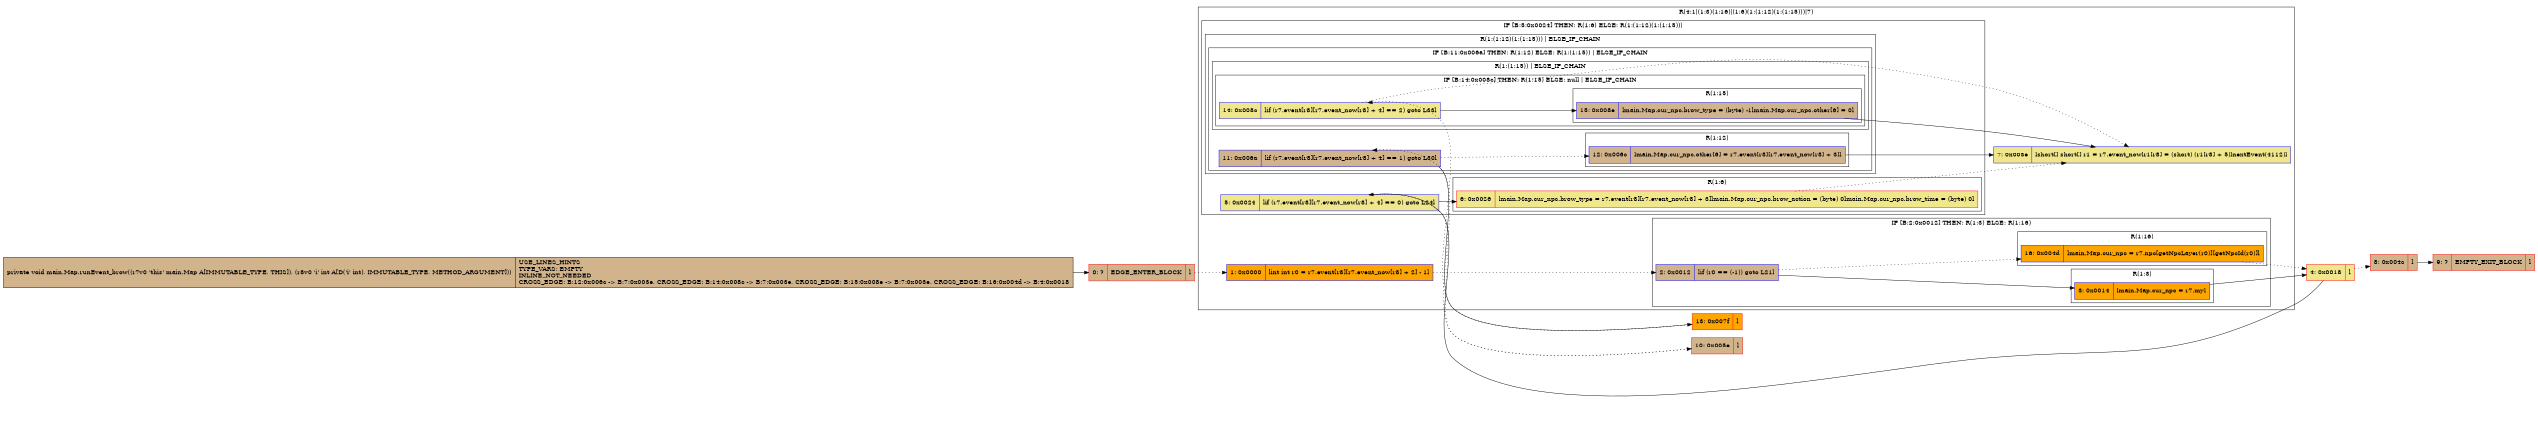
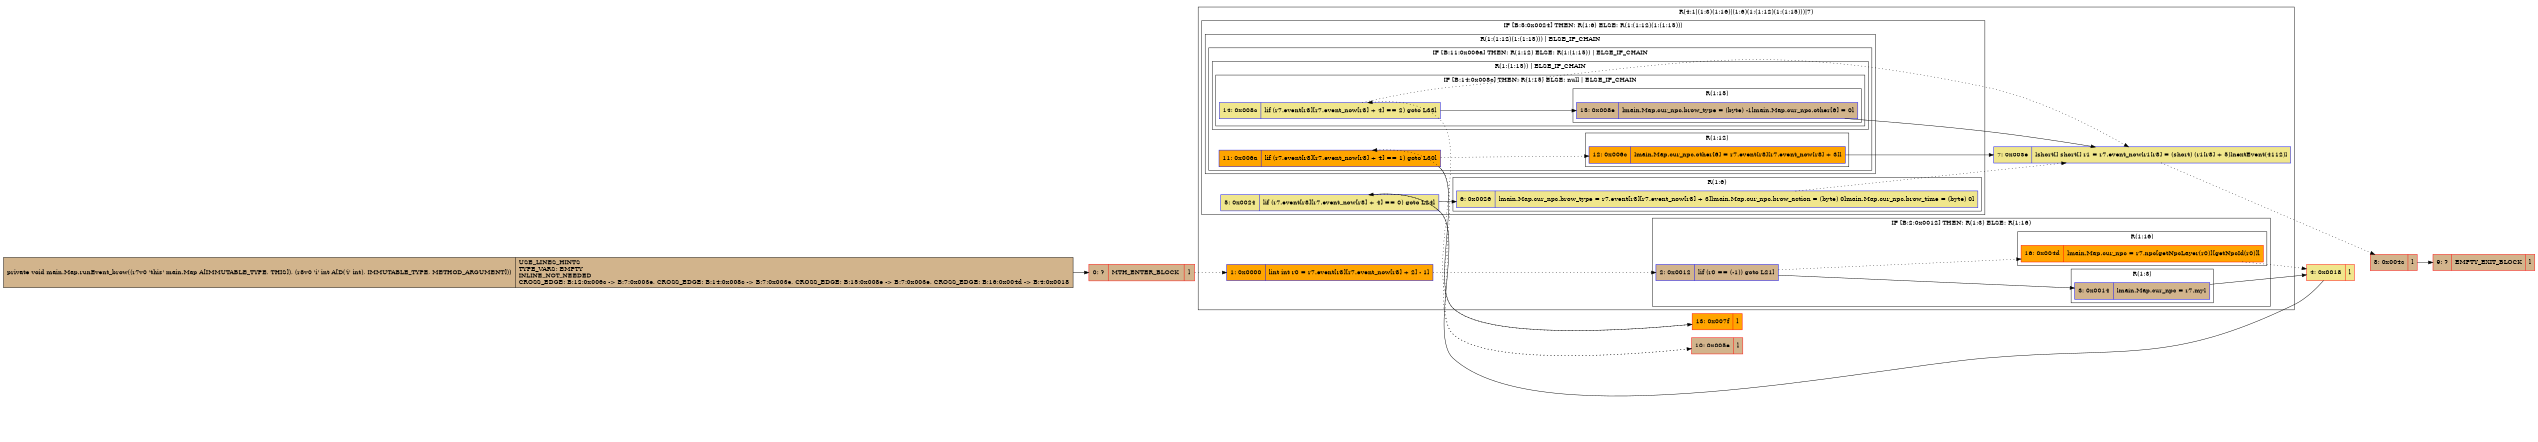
node "12: 0x006c": fillcolor tan -> orange
node "11: 0x006a": fillcolor tan -> orange
node "6: 0x0026": color red -> blue
node "16: 0x004d": color blue -> red
edge "4: 0x0018" -> "8: 0x004c": now "7: 0x003e" -> "8: 0x004c"
node "0: ?": text "EDGE_ENTER_BLOCK" -> "MTH_ENTER_BLOCK"
node "3: 0x0014": fillcolor orange -> tan
